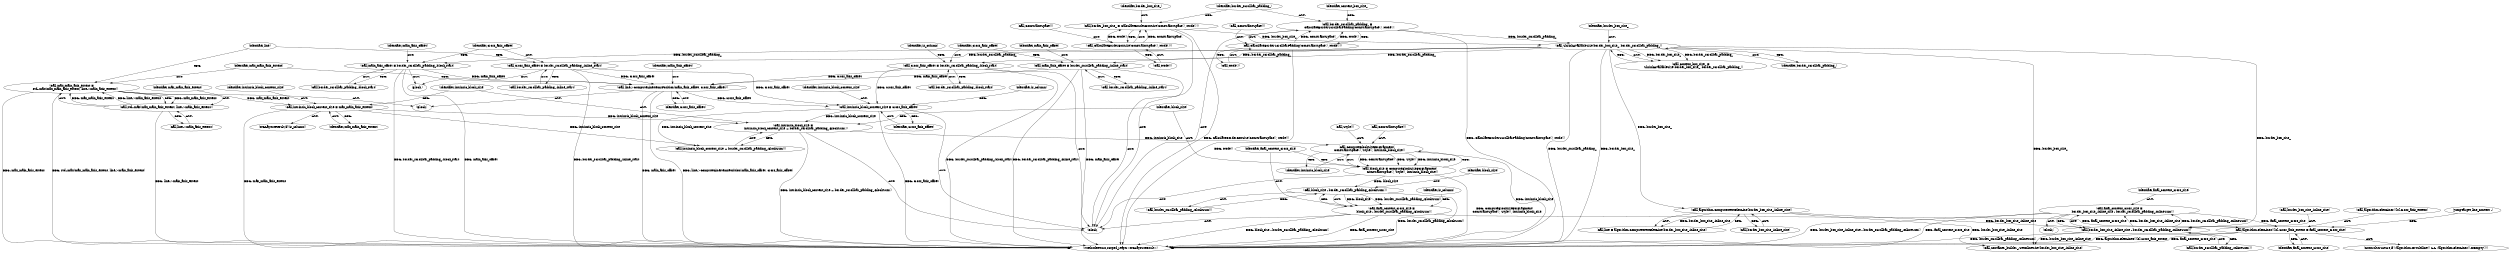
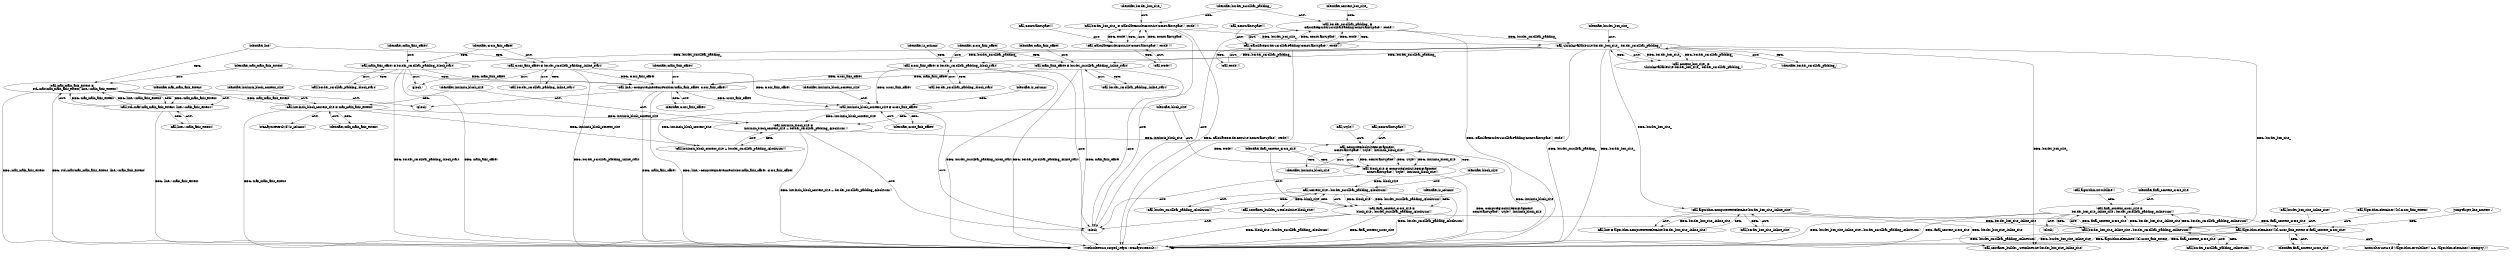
node "(Call,block_size - border_scrollbar_padding_.BlockSum())": label "(Call,block_size - border_scrollbar_padding_.BlockSum())" -> "(Call,content_size - border_scrollbar_padding_.BlockSum())"
node "(Call,algorithm.IsMultiline())": added
node "(Call,container_builder_.SetBlockSize(block_size))": added
edge "(Call,intrinsic_block_content_size = cross_axis_offset)" -> "(MethodReturn,scoped_refptr<NGLayoutResult>)": removed, label "DDG: cross_axis_offset"
